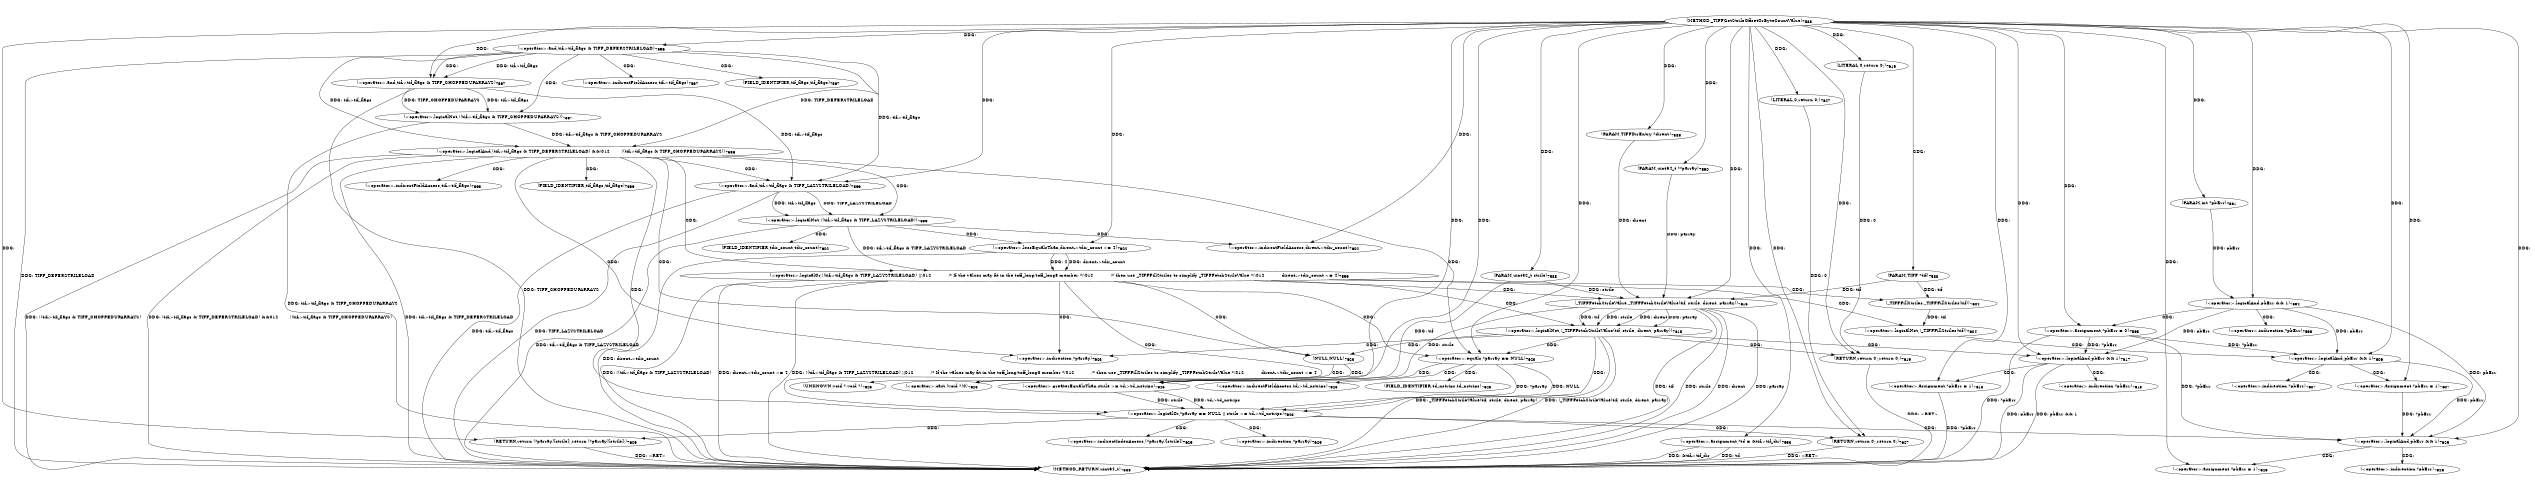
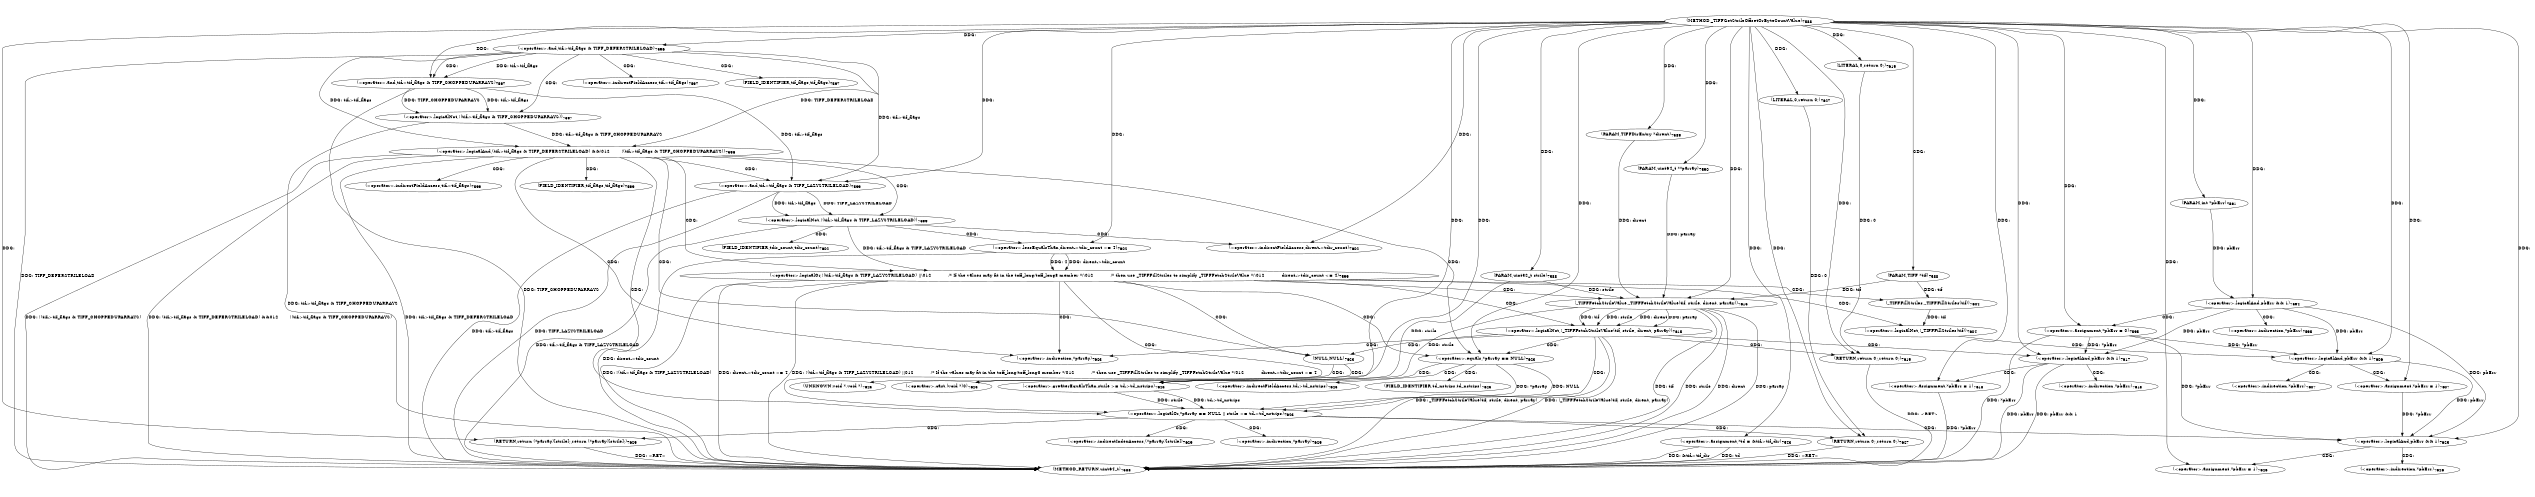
edge "(PARAM,uint32_t strile)" -> "(<operator>.greaterEqualsThan,strile >= td->td_nstrips)": label "DDG: tif" -> "DDG: strile"
node "(<operator>.assignment,*td = &tif->tif_dir)": text "7593" -> "7543"
